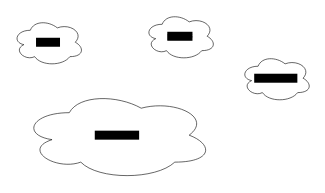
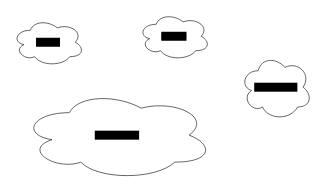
node "patients": moved (180, 36) -> (174, 36)
node "interventions": size 72x48 -> 72x66
